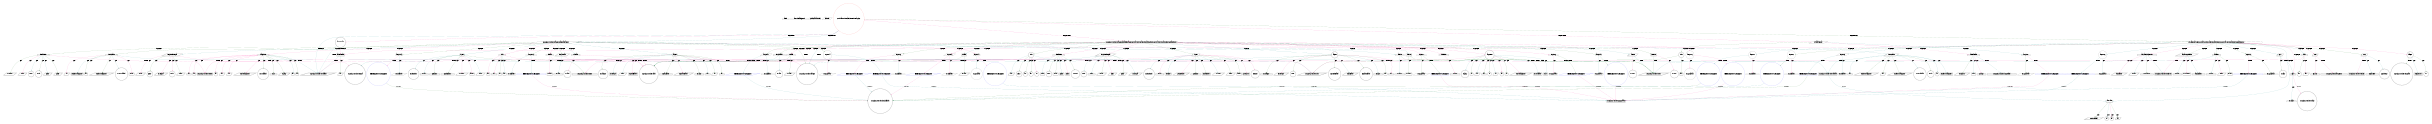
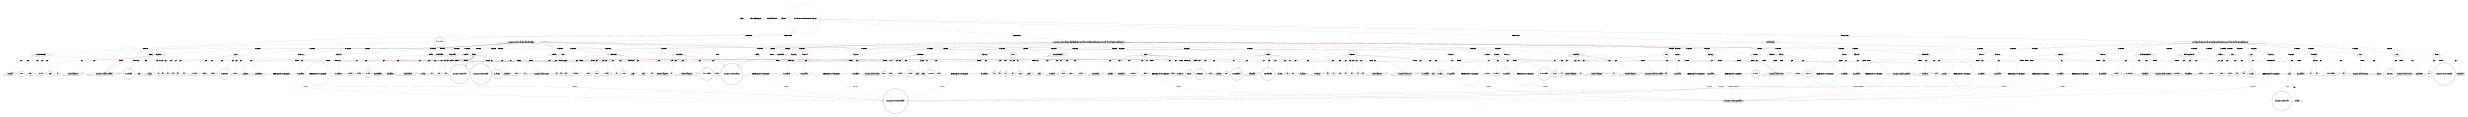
edge "taskButton" -> "com.google.gwt.user.client.ui.Button": label "CALL" -> "OF_TYPE"
edge "deleteButton" -> "com.google.gwt.user.client.ui.Button": added, label "OF_TYPE"
edge "com.google.gwt.user.client.ui.HorizontalPanel" -> "taskRowPanel": reversed
